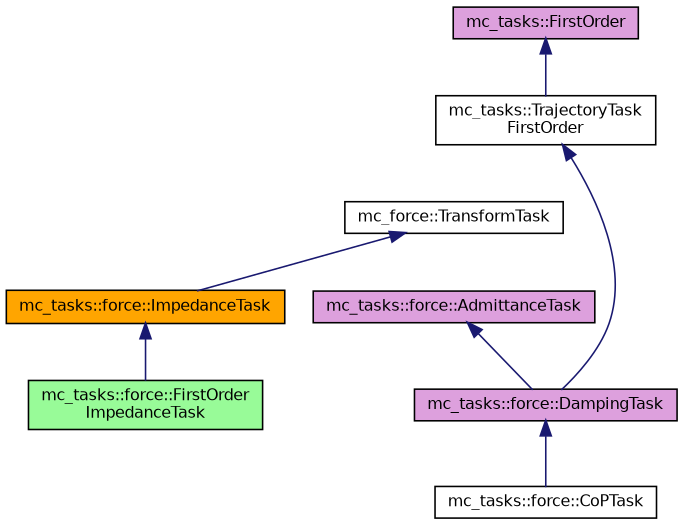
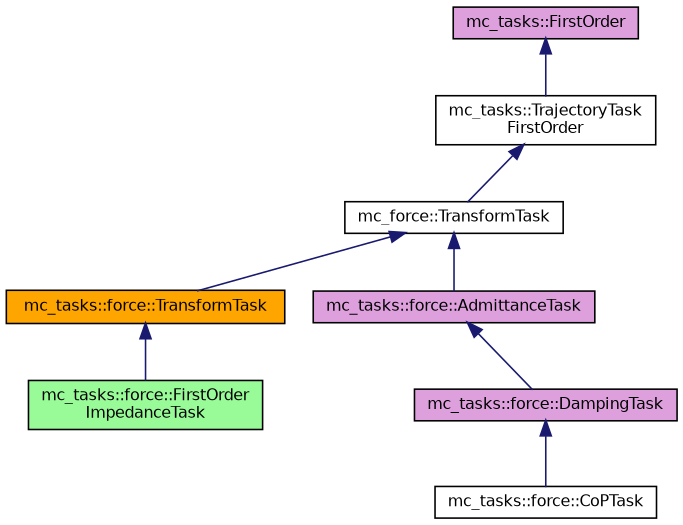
edge "mc_tasks::force::AdmittanceTask" -> "mc_force::TransformTask": added
edge "mc_tasks::force::DampingTask" -> "mc_tasks::TrajectoryTask FirstOrder": now "mc_force::TransformTask" -> "mc_tasks::TrajectoryTask FirstOrder"
node "mc_tasks::force::ImpedanceTask": label "mc_tasks::force::ImpedanceTask" -> "mc_tasks::force::TransformTask"
